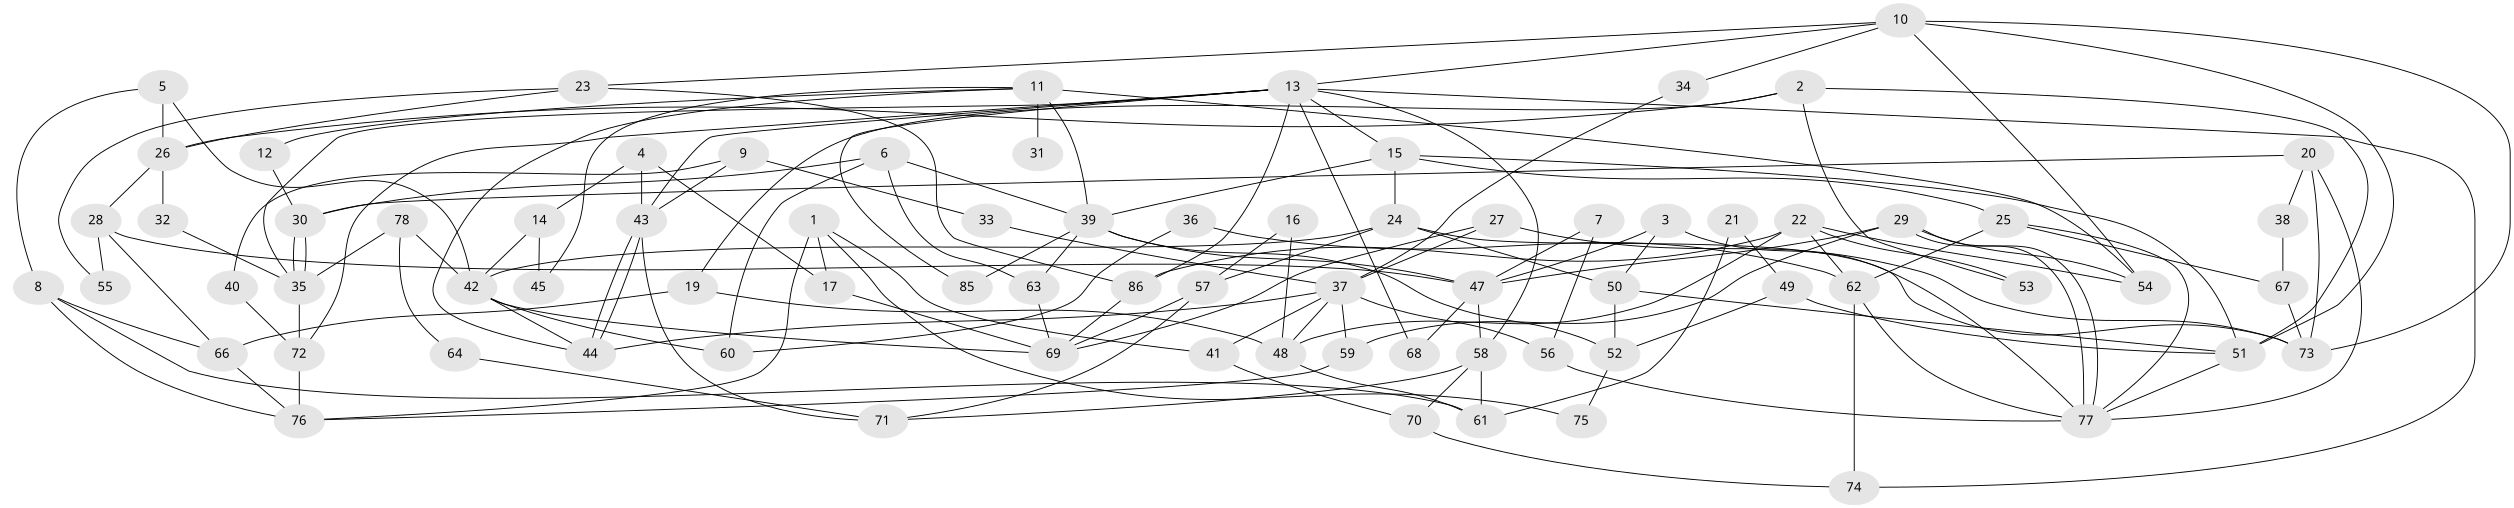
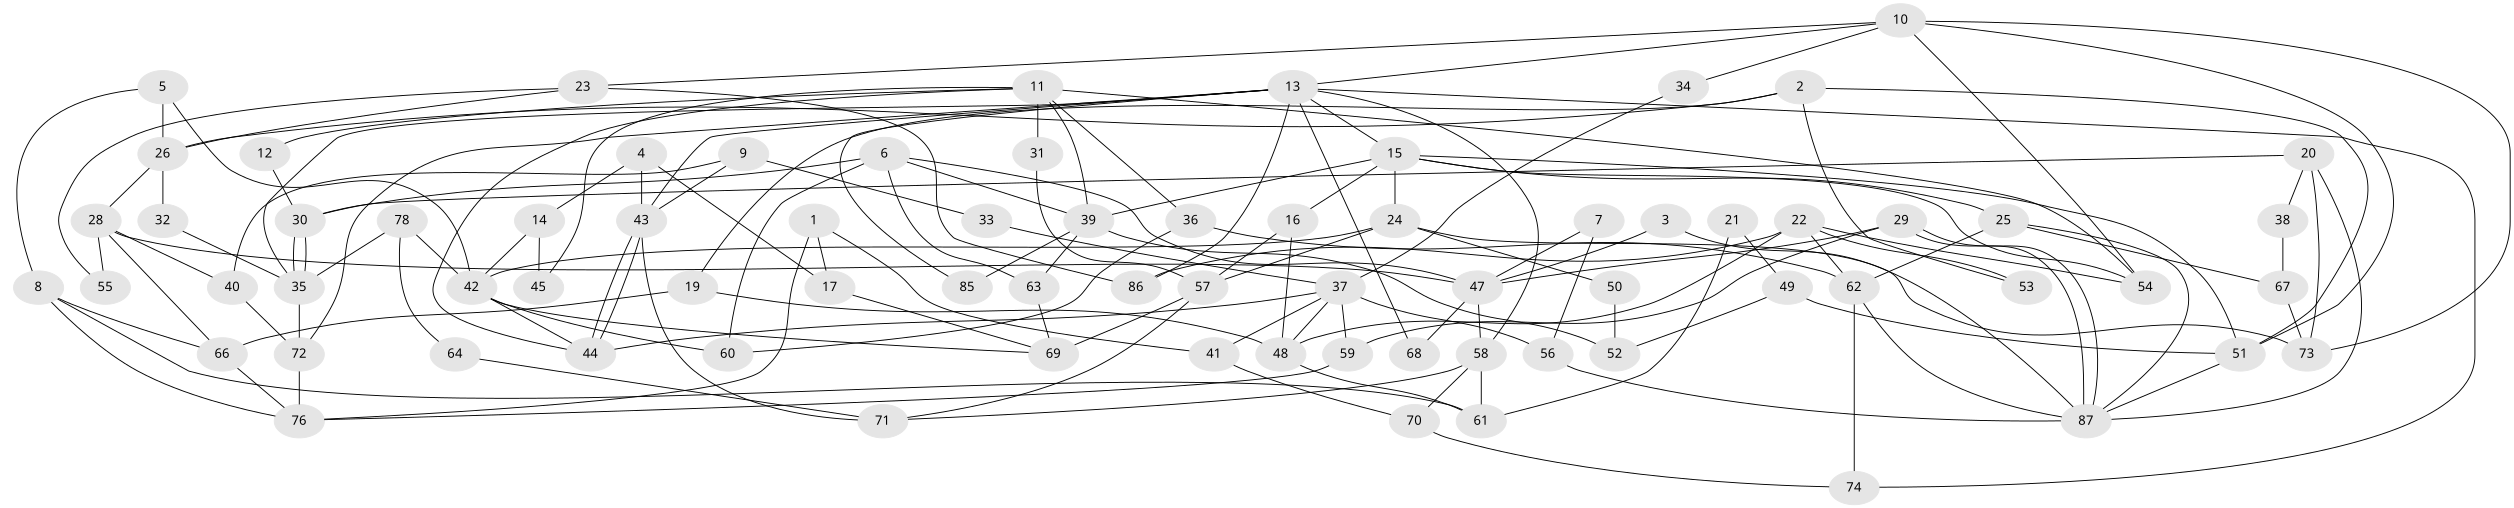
edge "11" -- "36": added
edge "15" -- "16": added
node "27": removed
edge "28" -- "40": added
edge "3" -- "50": removed
edge "31" -- "57": added
edge "39" -- "47": now "6" -- "47"
edge "29" -- "54": now "15" -- "54"
edge "86" -- "69": removed
edge "50" -- "51": removed
node "75": removed
node "77": label "77" -> "87"
